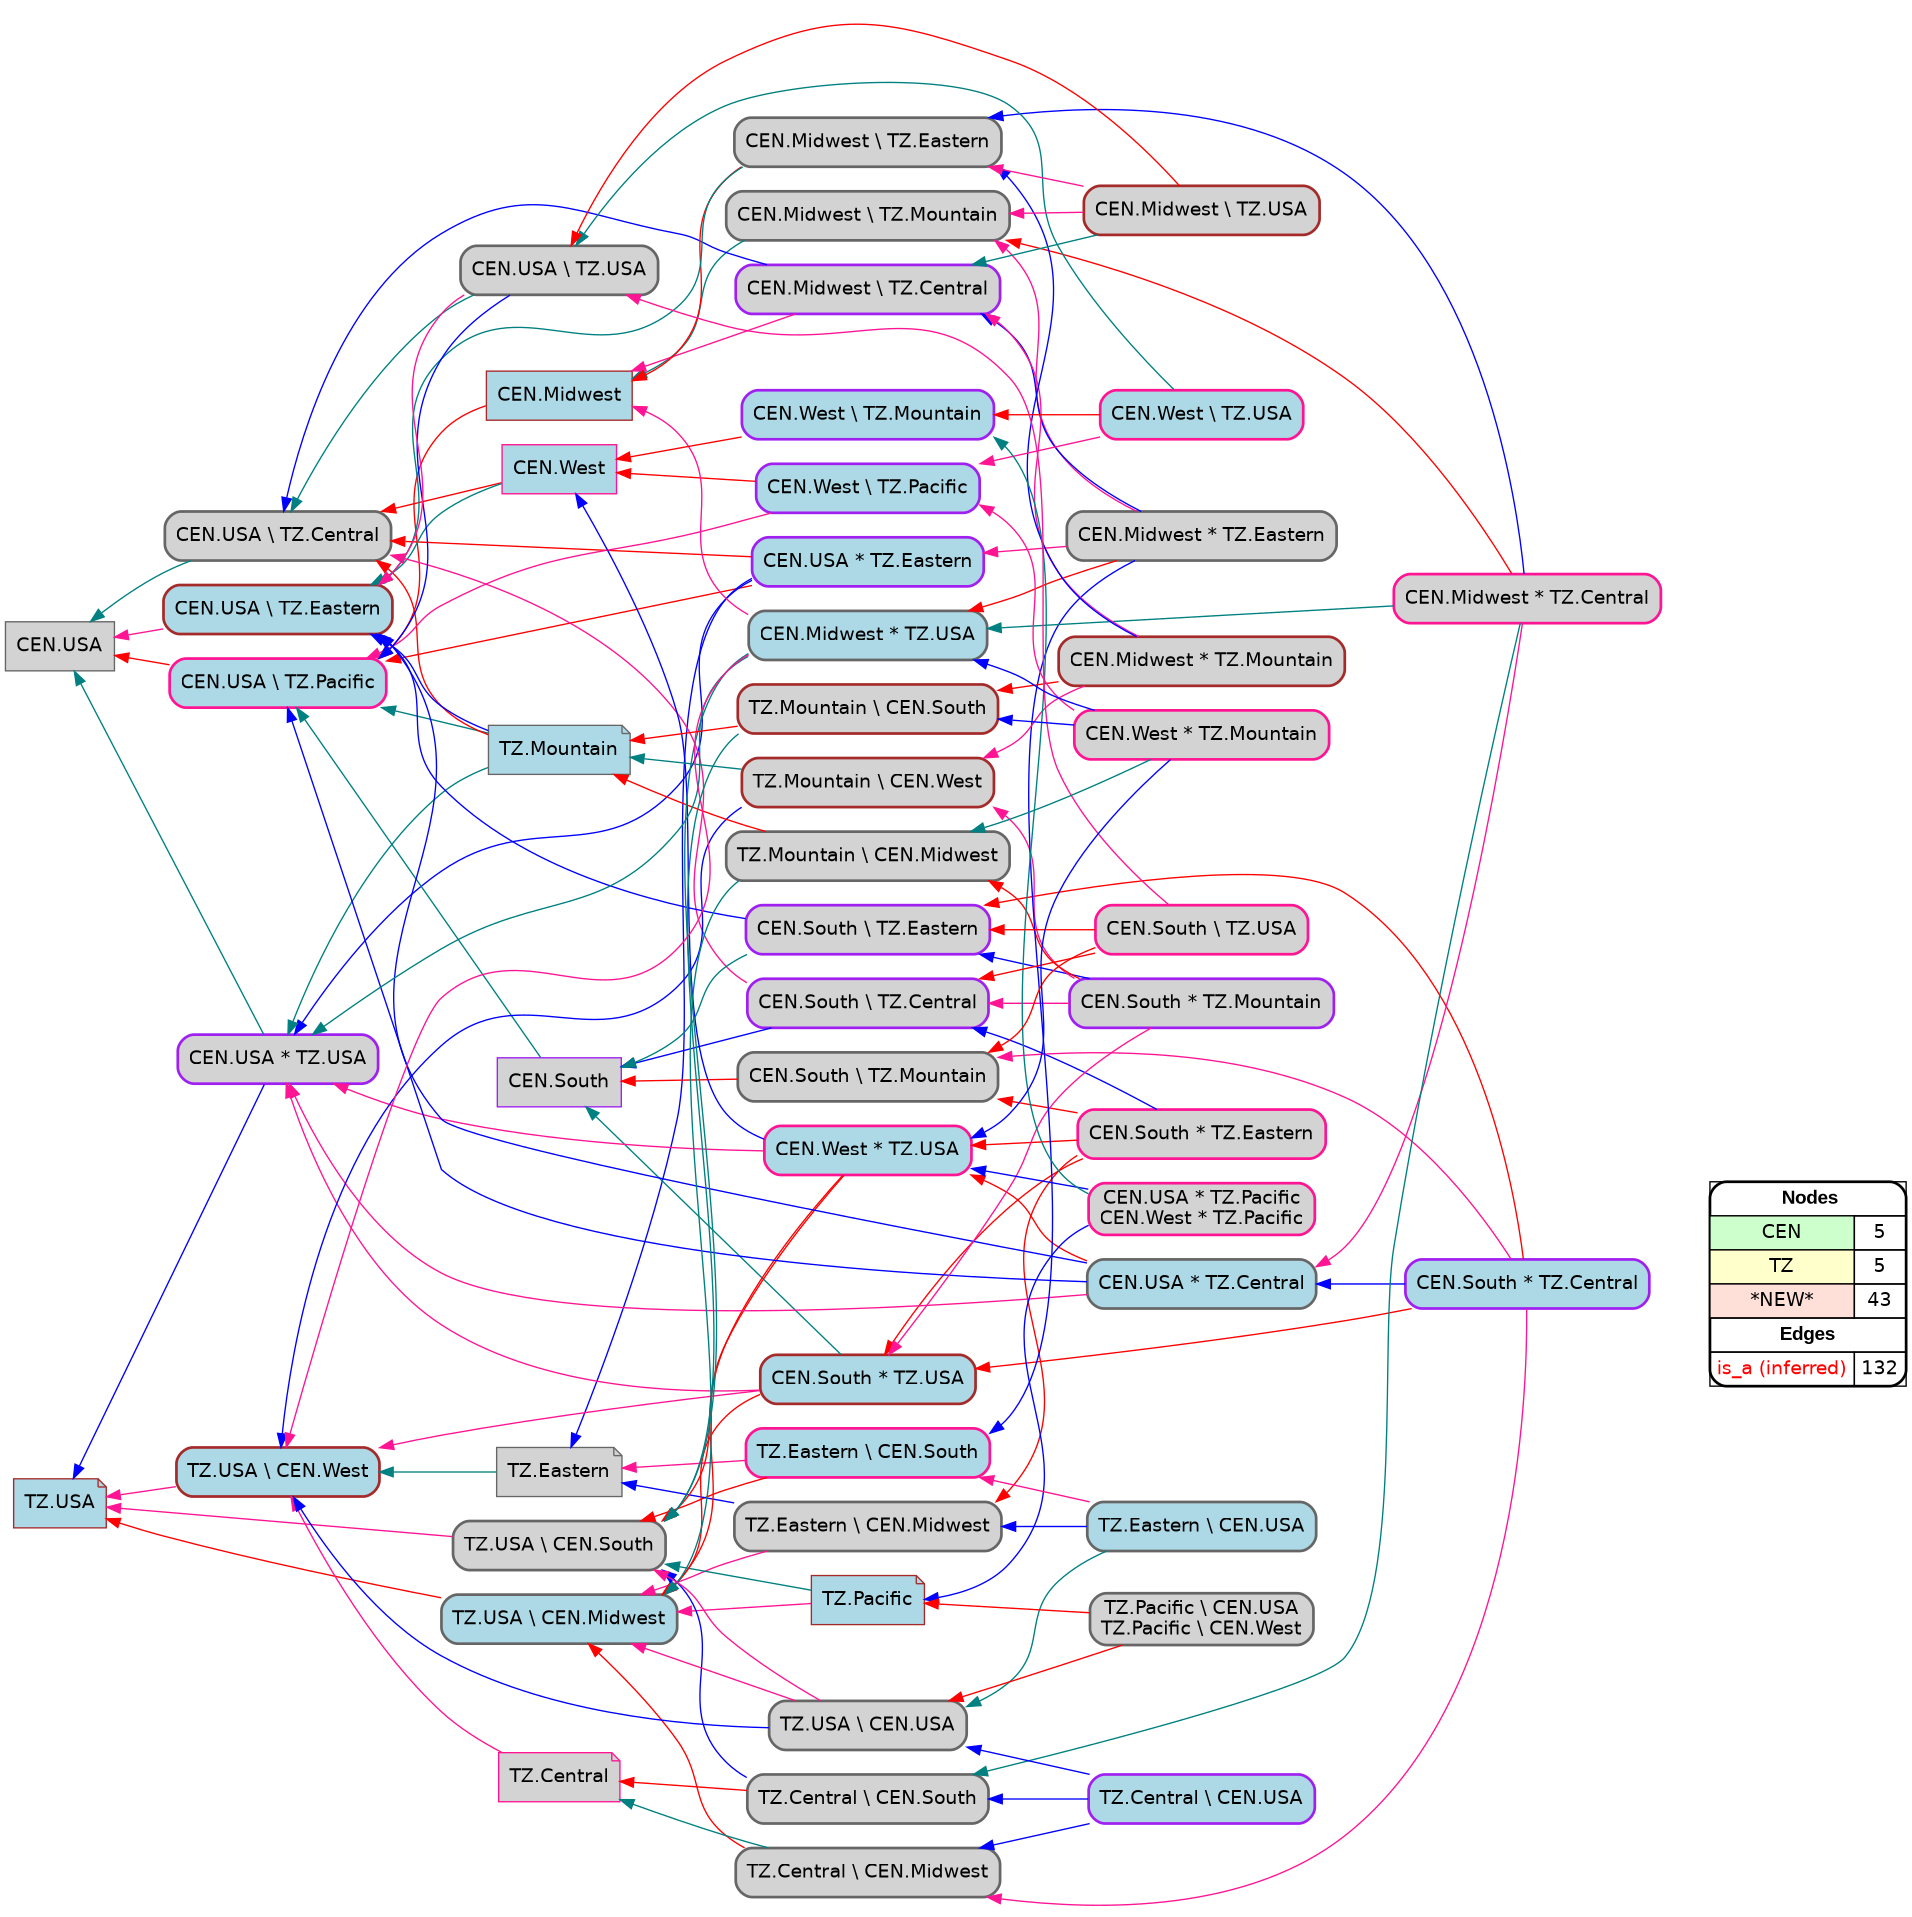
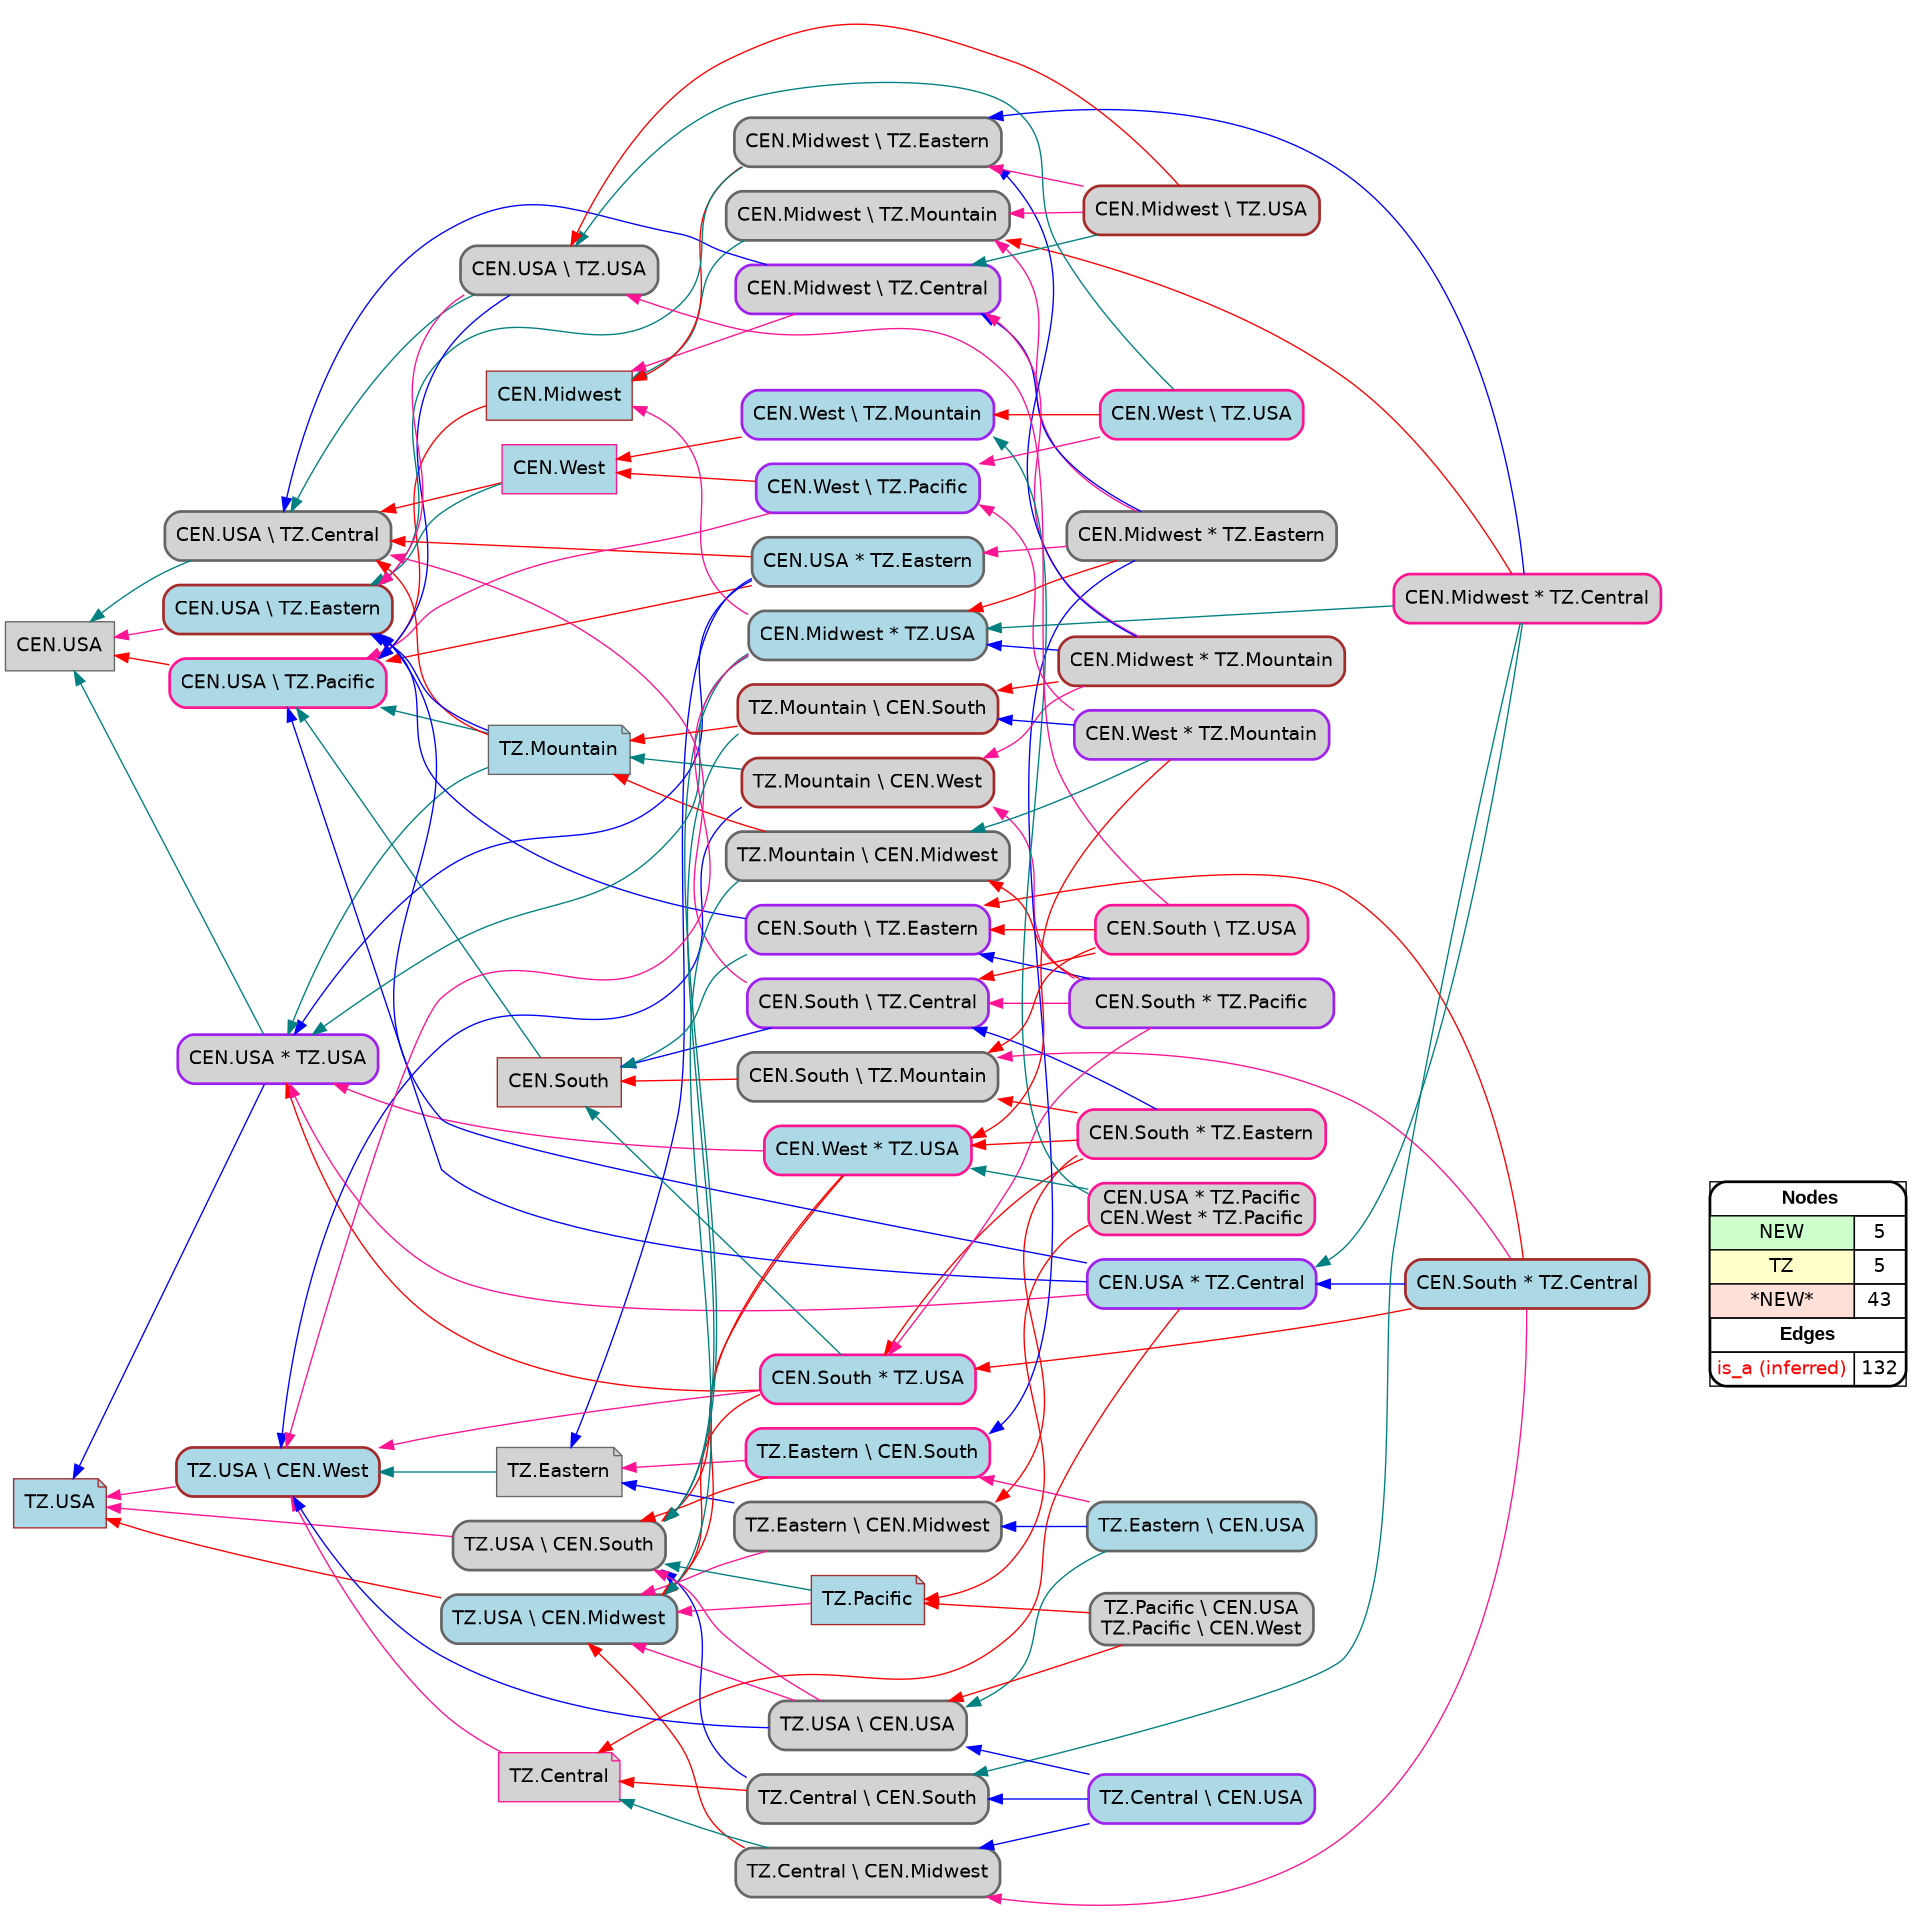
node "CEN.USA * TZ.Eastern": color purple -> gray40
edge "CEN.West * TZ.Mountain" -> "CEN.Midwest * TZ.USA": now "CEN.Midwest * TZ.Mountain" -> "CEN.Midwest * TZ.USA"
edge "CEN.West * TZ.USA" -> "CEN.West": removed
node "CEN.West * TZ.Mountain": color deeppink -> purple
edge "CEN.West * TZ.Mountain" -> "CEN.West * TZ.USA": color blue -> red
edge "CEN.Midwest * TZ.Central" -> "CEN.USA * TZ.Central": color deeppink -> teal
node "CEN.South * TZ.Mountain": label "CEN.South * TZ.Mountain" -> "CEN.South * TZ.Pacific"
node "CEN.South": color purple -> brown
edge "CEN.USA * TZ.Pacific CEN.West * TZ.Pacific" -> "CEN.West * TZ.USA": color blue -> teal
edge "CEN.USA * TZ.Central" -> "CEN.West * TZ.USA": now "CEN.USA * TZ.Central" -> "TZ.Central"
node "Nodes": text "CEN" -> "NEW"
node "CEN.USA * TZ.Central": color gray40 -> purple
node "CEN.South * TZ.Central": color purple -> brown
edge "CEN.South * TZ.USA" -> "CEN.USA * TZ.USA": color deeppink -> red
node "CEN.South * TZ.USA": color brown -> deeppink
edge "CEN.USA * TZ.Pacific CEN.West * TZ.Pacific" -> "TZ.Pacific": color blue -> red
